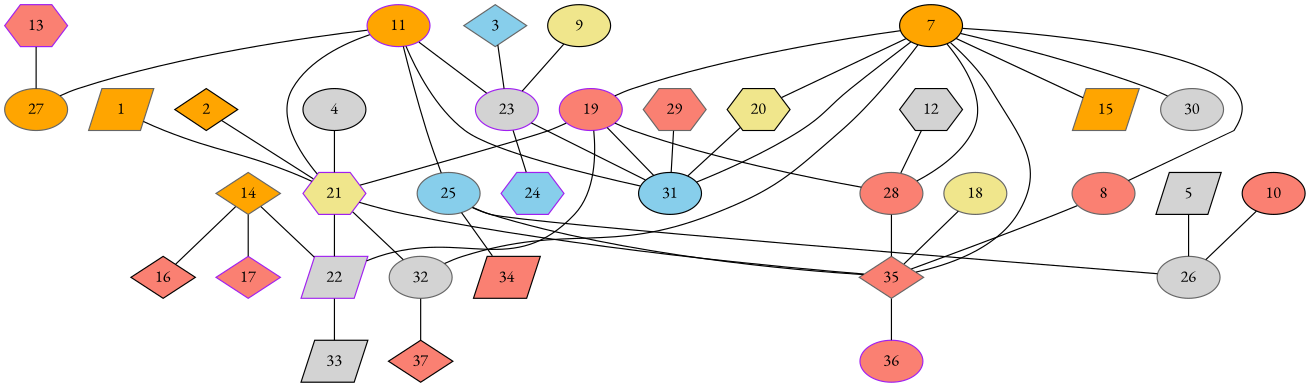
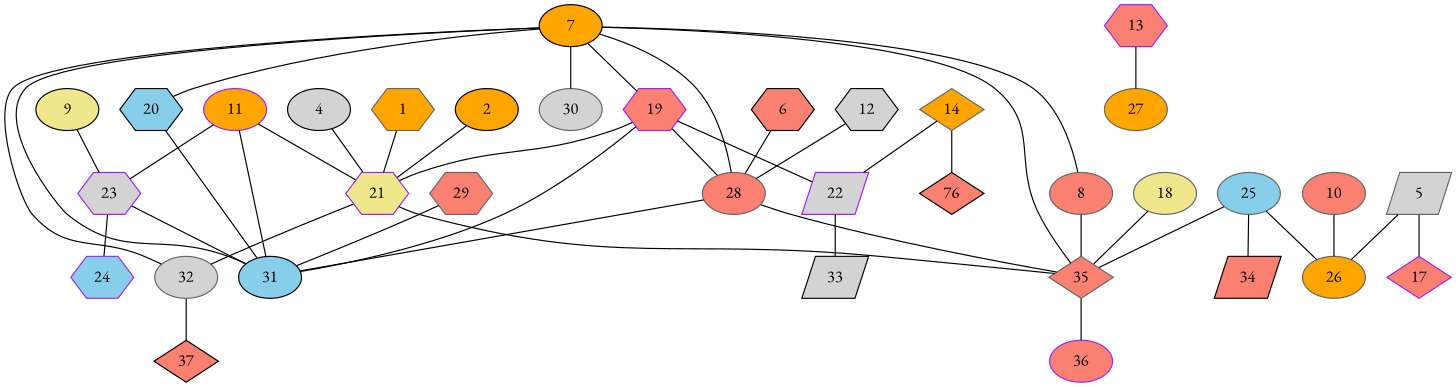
node "3": removed
edge "11" -- "27": removed
node "1": shape parallelogram -> hexagon
node "2": shape diamond -> ellipse
edge "11" -- "25": removed
node "23": shape ellipse -> hexagon
node "19": shape ellipse -> hexagon
node "20": fillcolor khaki -> skyblue
node "6": added
node "15": removed
node "5": color black -> gray40
node "10": color black -> gray40
edge "14" -- "17": now "5" -- "17"
edge "21" -- "22": removed
edge "28" -- "31": added
node "16": label "16" -> "76"
node "26": fillcolor lightgrey -> orange
